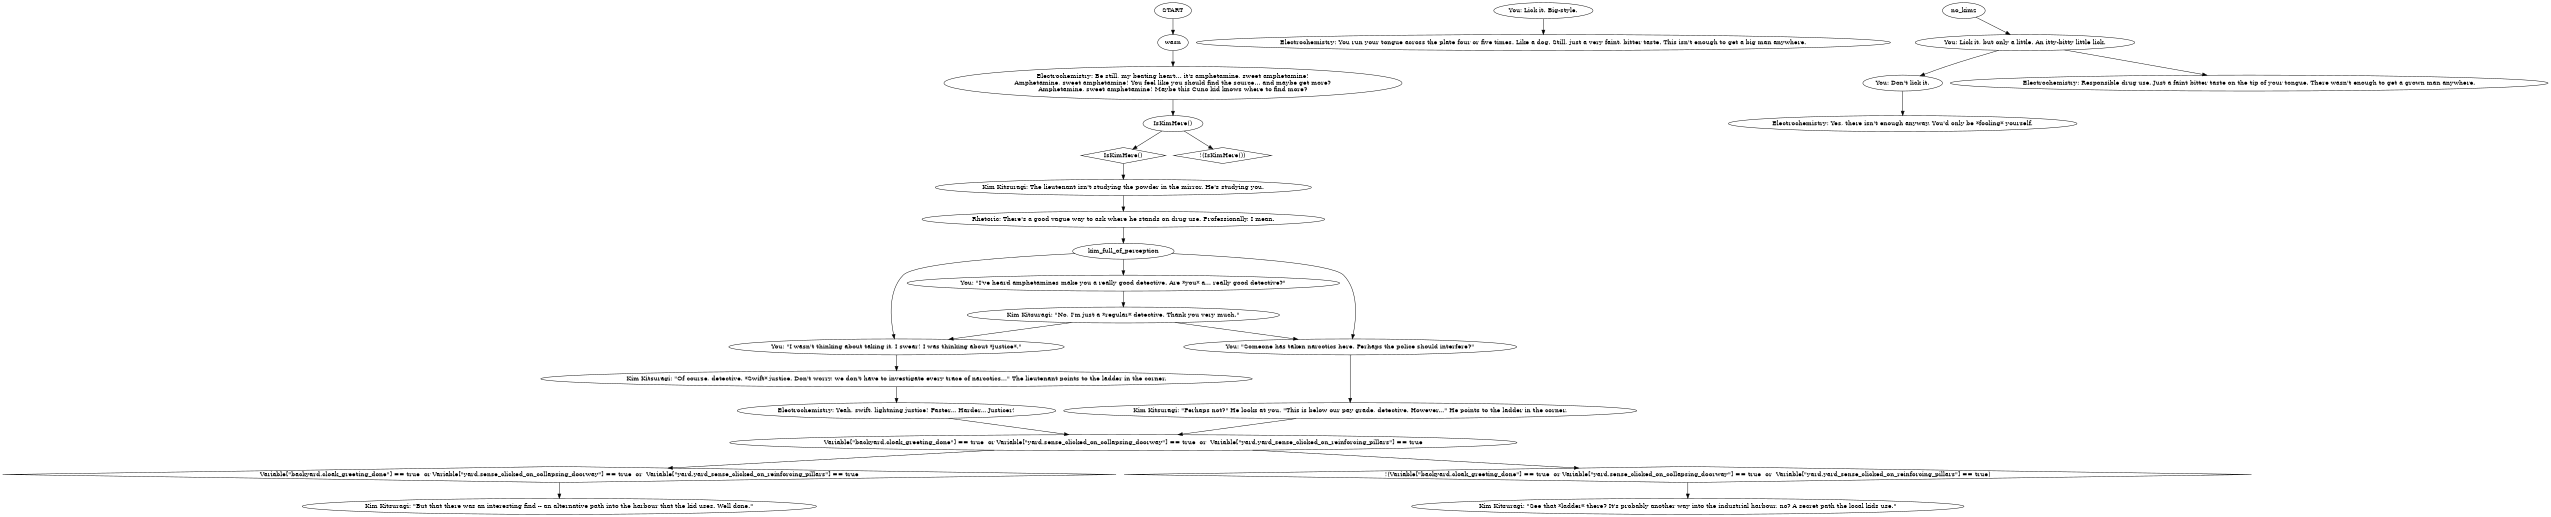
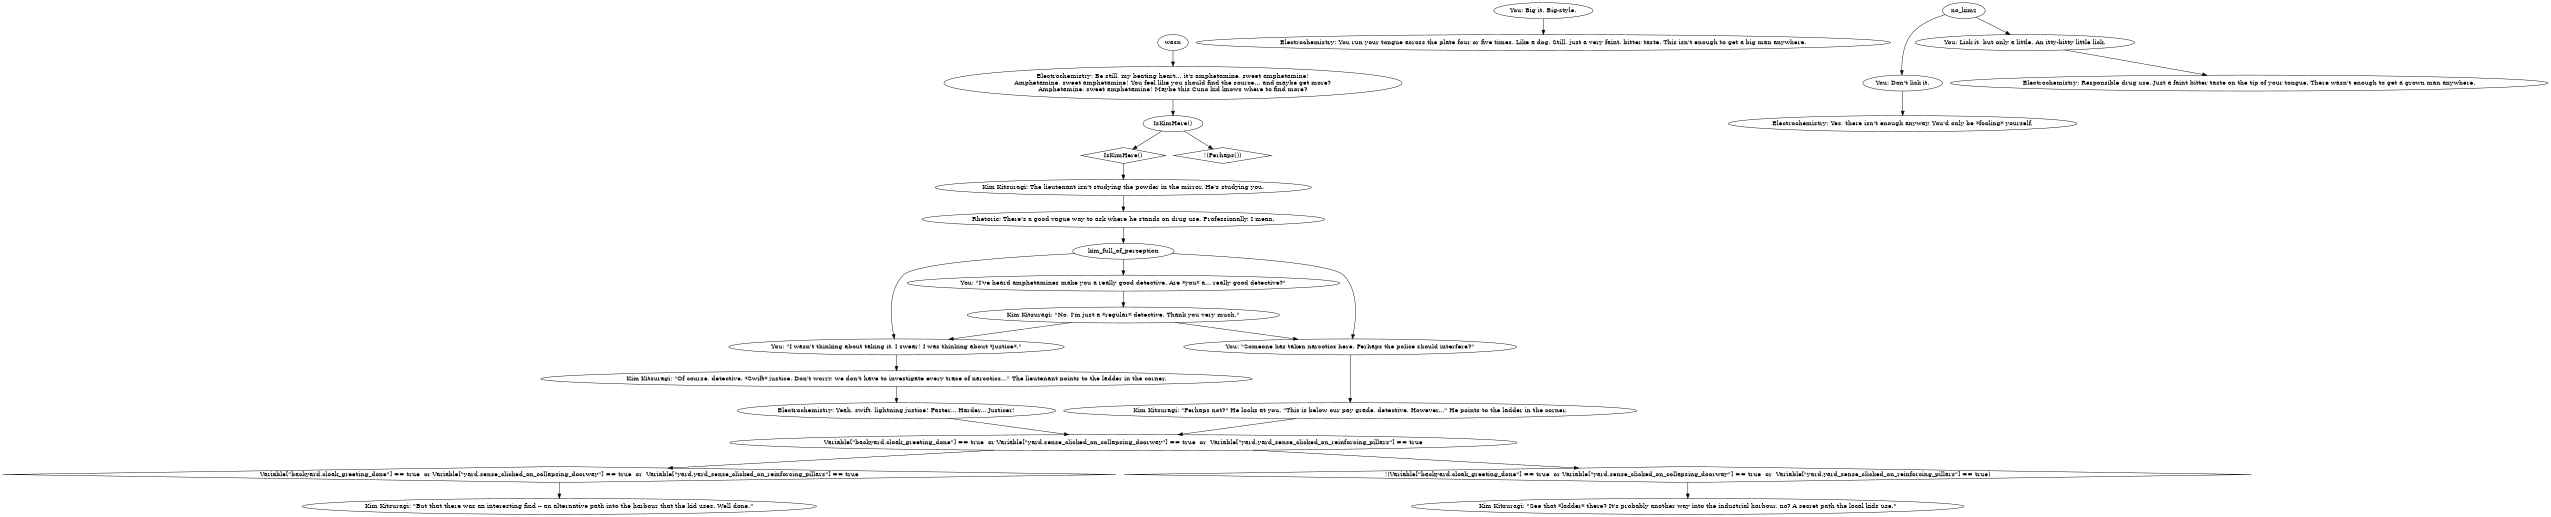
node "START": removed
node "You: Lick it. Big-style.": label "You: Lick it. Big-style." -> "You: Big it. Big-style."
edge "You: Lick it, but only a little. An itty-bitty little lick." -> "You: Don't lick it.": now "no_kimz" -> "You: Don't lick it."
node "!(IsKimHere())": label "!(IsKimHere())" -> "!(Perhaps())"
